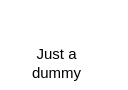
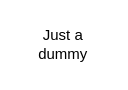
node "Just a dummy": moved (57, 63) -> (63, 44)
